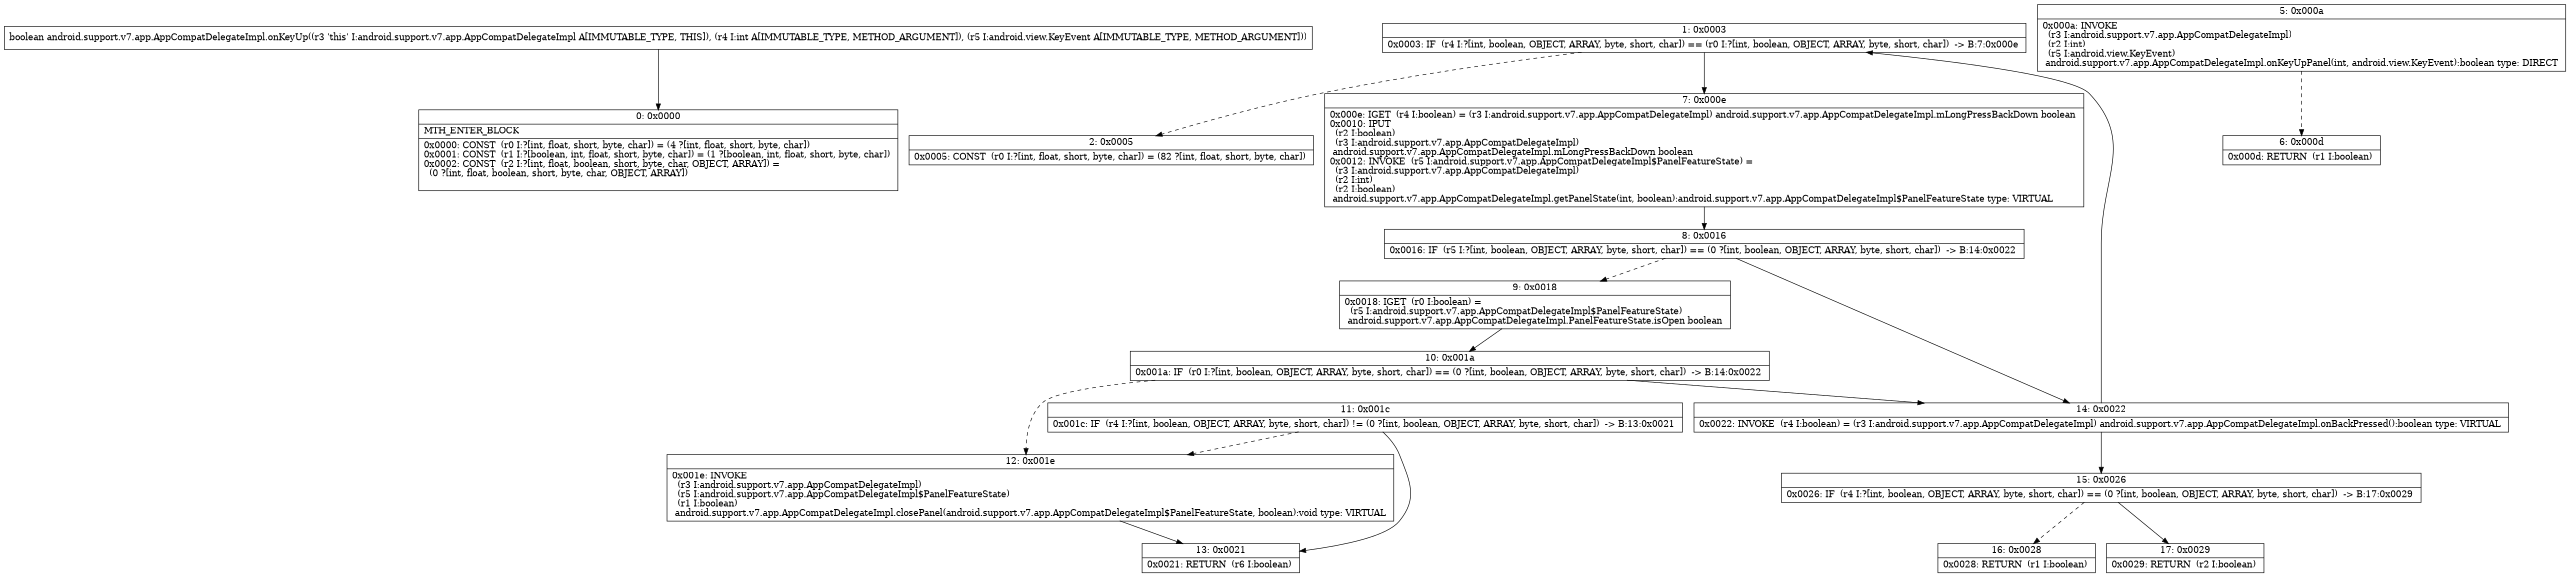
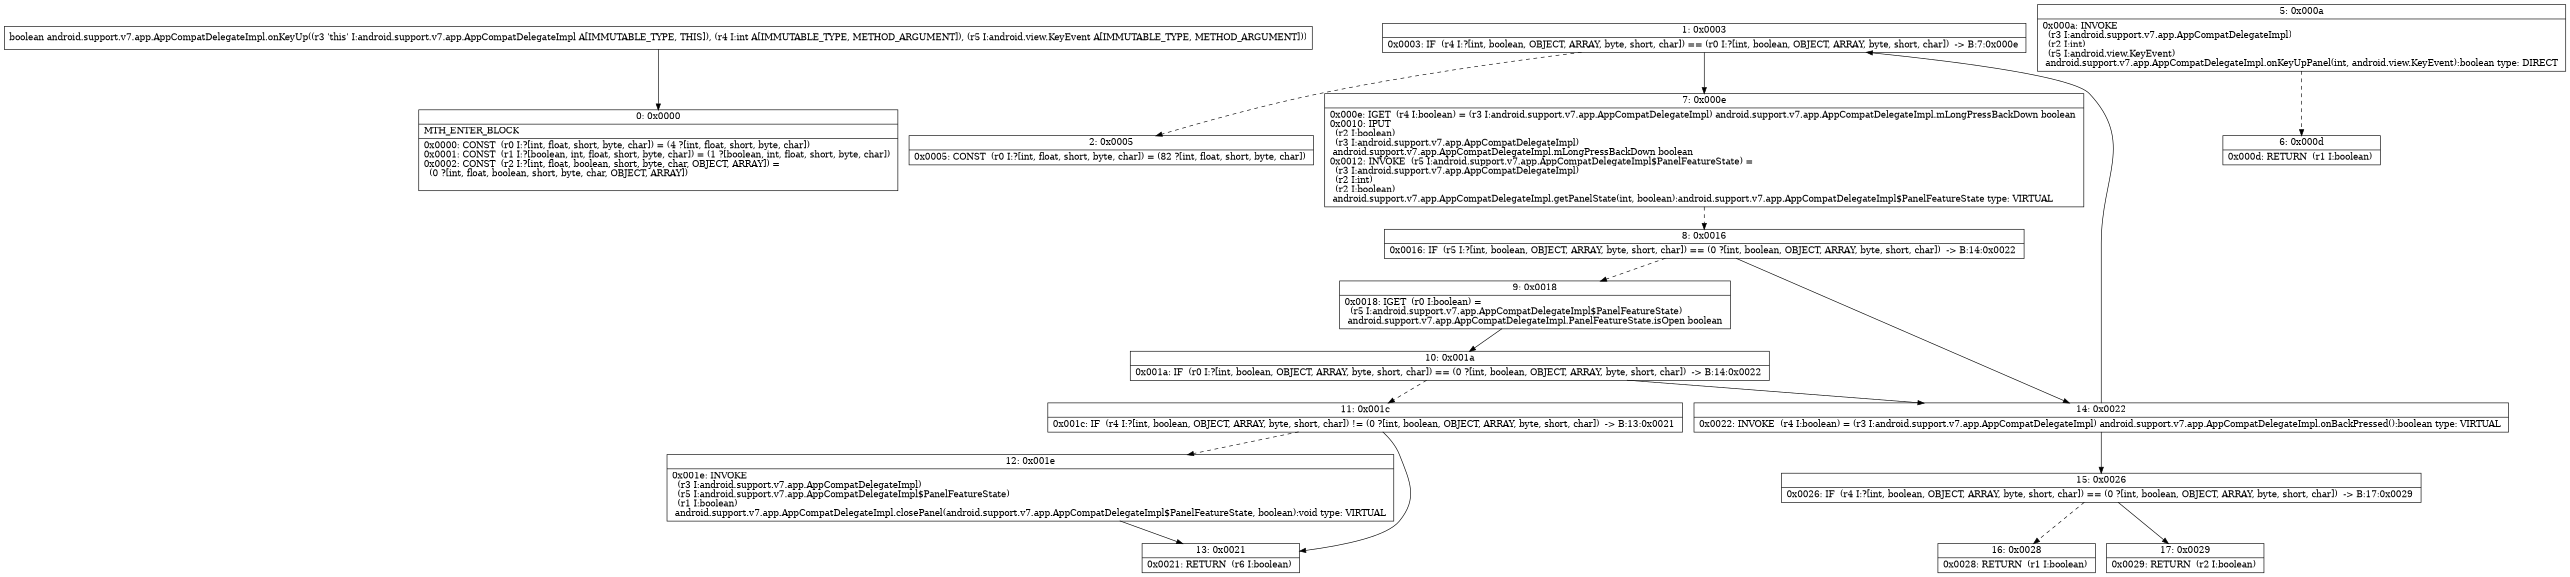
edge "7: 0x000e" -> "8: 0x0016": style solid -> dashed
edge "10: 0x001a" -> "12: 0x001e": now "10: 0x001a" -> "11: 0x001c"
